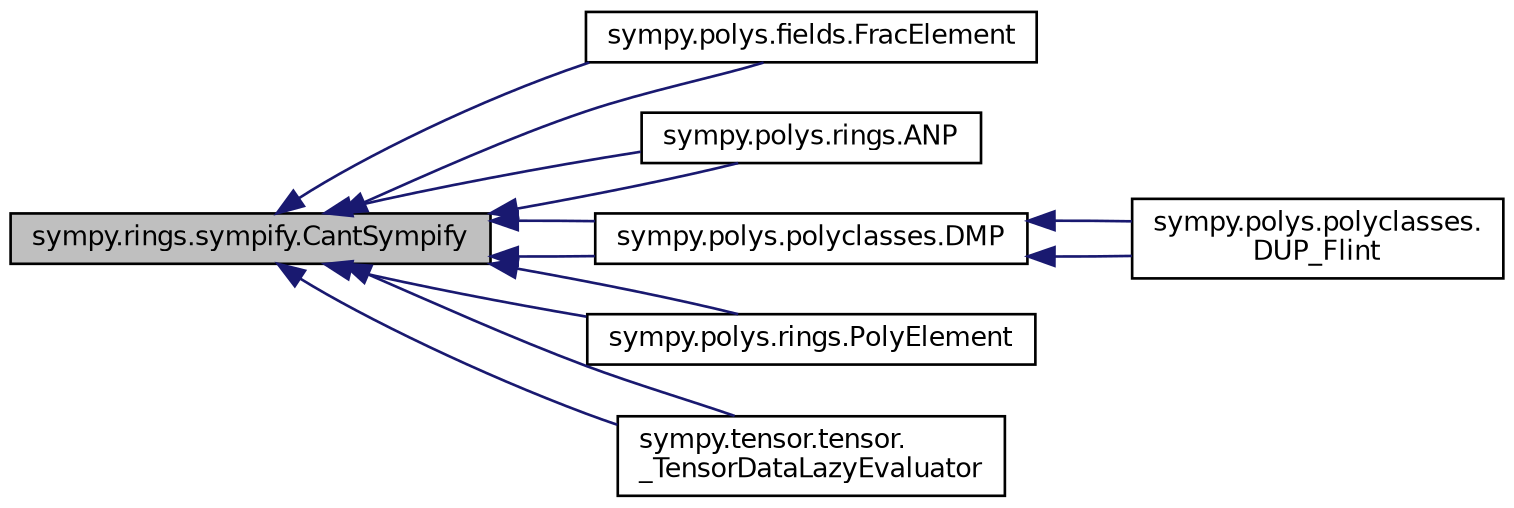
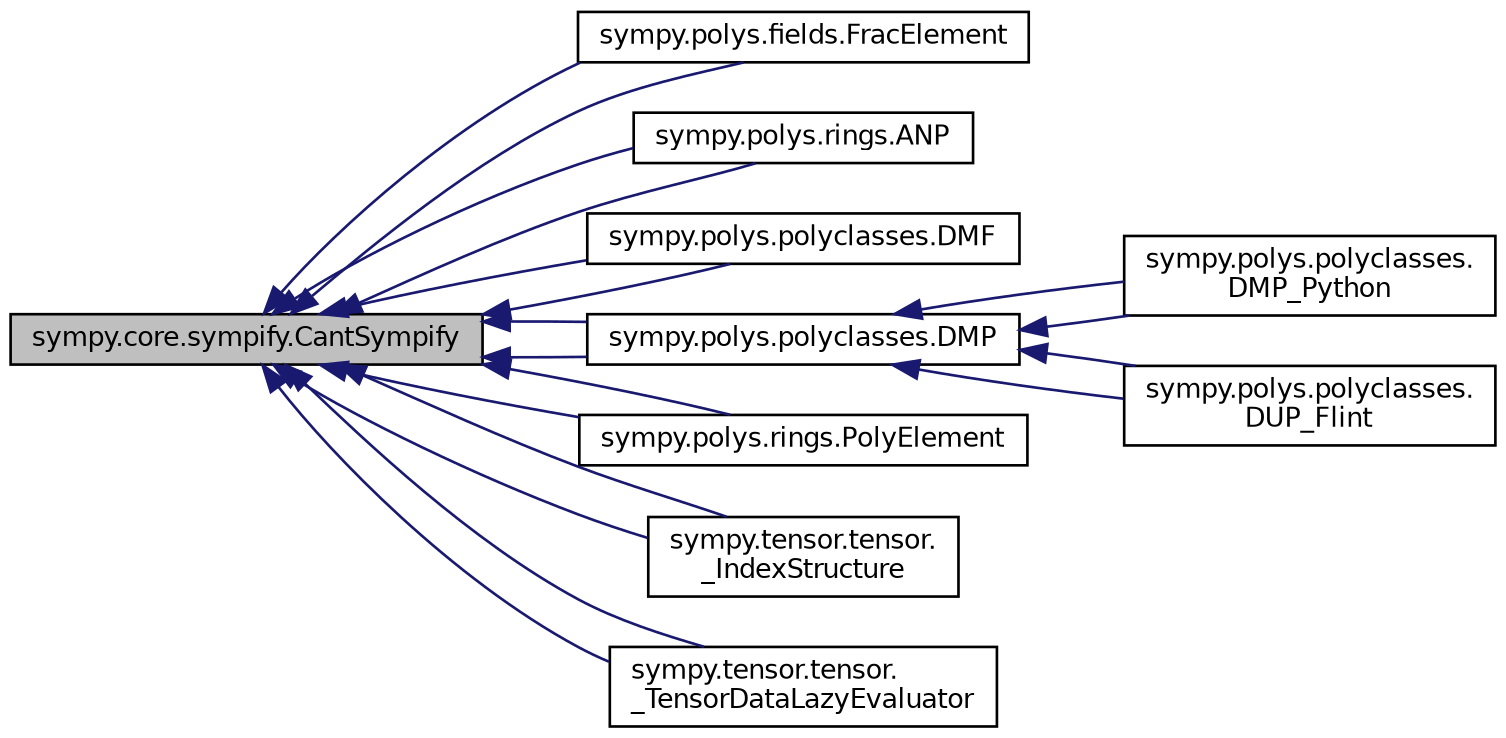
node "sympy.rings.sympify.CantSympify": label "sympy.rings.sympify.CantSympify" -> "sympy.core.sympify.CantSympify"
node "sympy.polys.polyclasses.DMF": added
node "sympy.polys.polyclasses. DMP_Python": added
node "sympy.tensor.tensor. _IndexStructure": added
